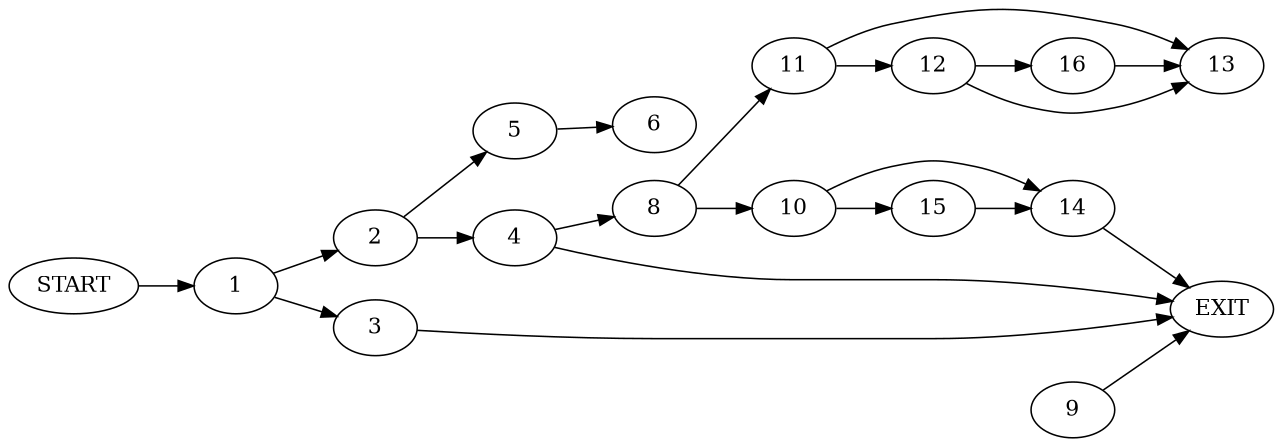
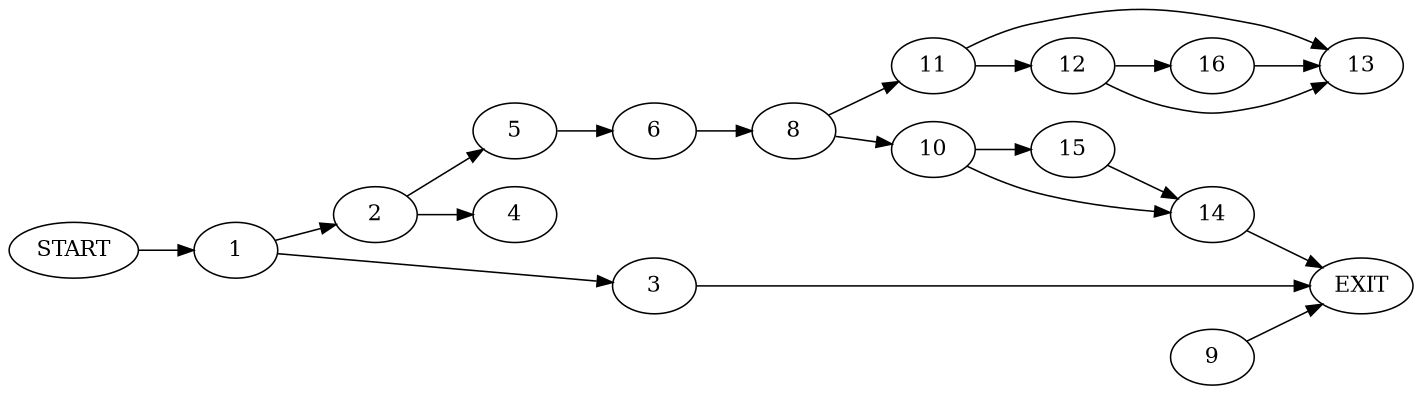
edge "4" -> "8": now "6" -> "8"
edge "4" -> "EXIT": removed
